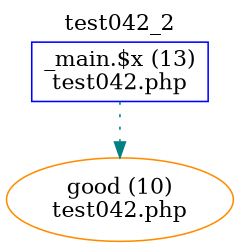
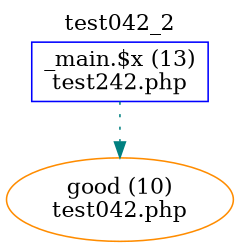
node "_main.$x (13) test042.php": label "_main.$x (13) test042.php" -> "_main.$x (13) test242.php"
